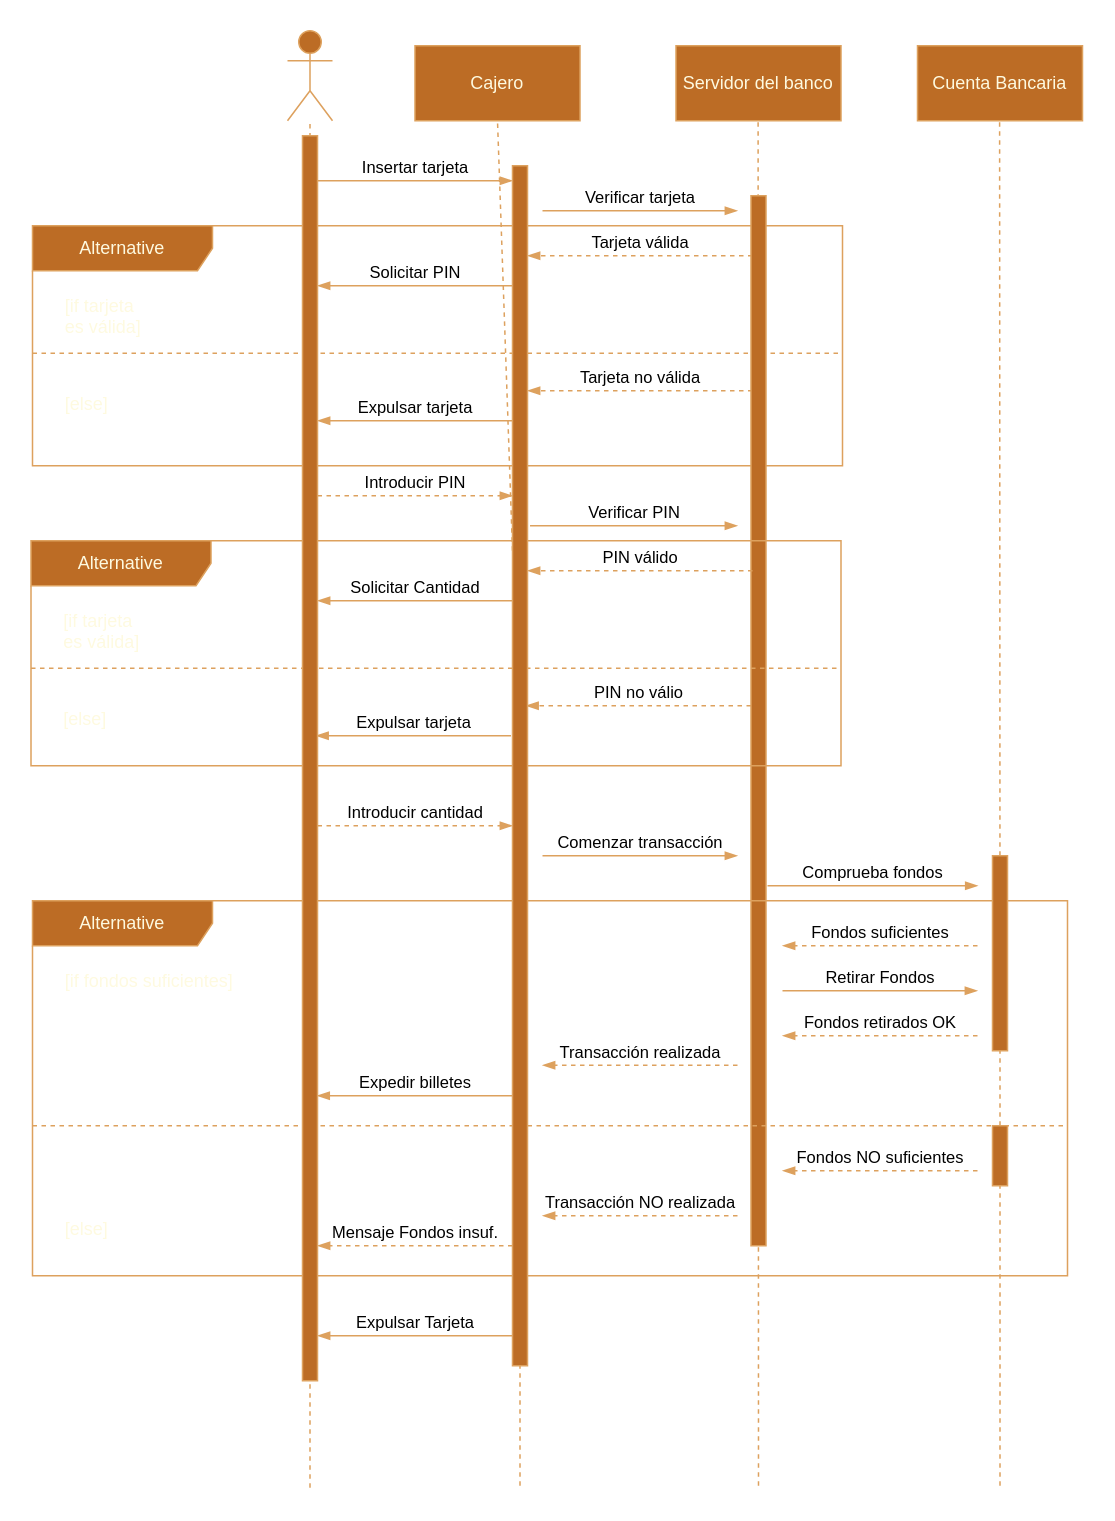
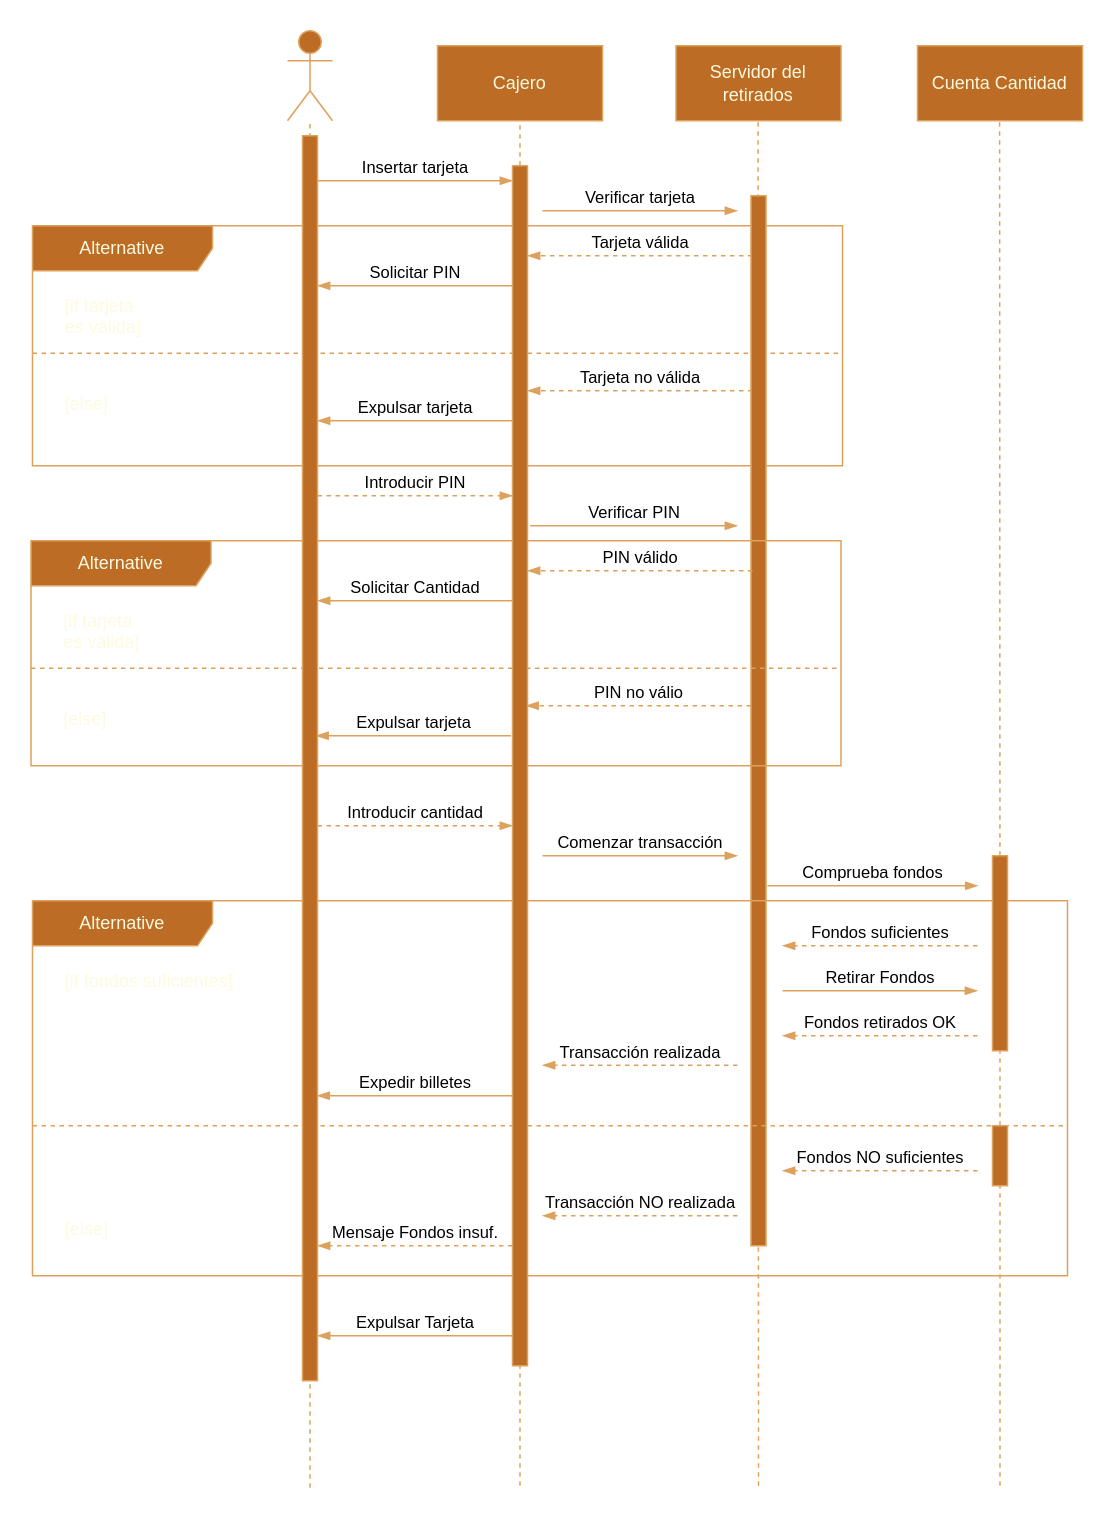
node "Cajero": moved (497, 83) -> (520, 83)
node "Servidor del banco": label "Servidor del banco" -> "Servidor del retirados"
node "Cuenta Bancaria": label "Cuenta Bancaria" -> "Cuenta Cantidad"
